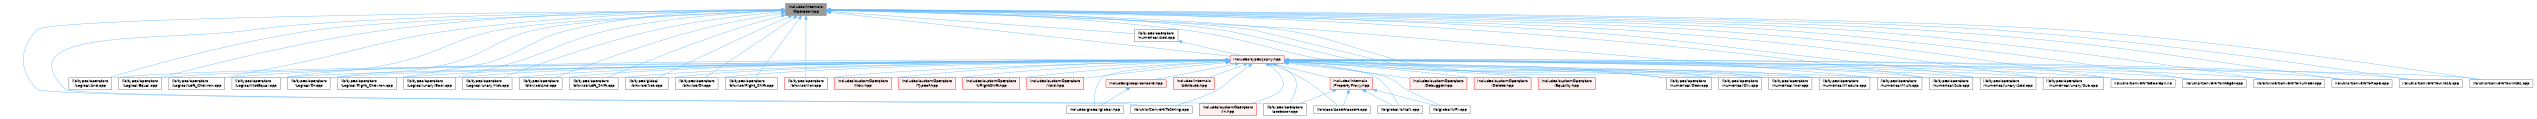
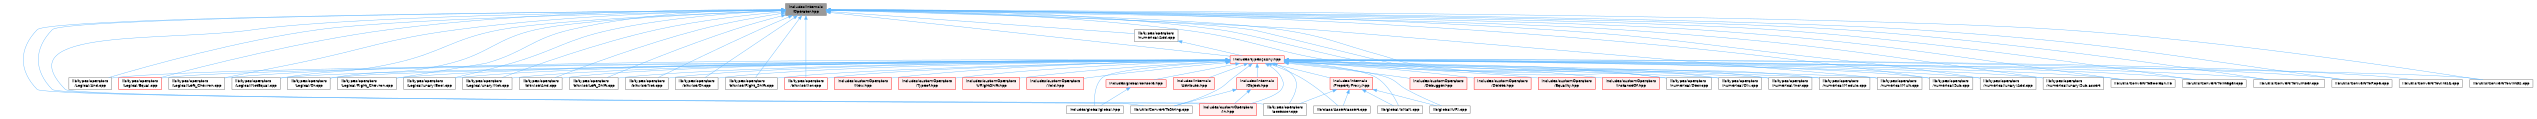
edge "lib/utils/Convert/ToUint16.cpp" -> "includes/internals /Operator.hpp": now "includes/customOperators /In.hpp" -> "includes/internals /Operator.hpp"
edge "lib/types/operators /bitwise/Right_Shift.cpp" -> "includes/types/JsAny.hpp": added
node "lib/types/operators /Logical/Equal.cpp": color grey40 -> red
node "lib/types/global /bitwise/Not.cpp": label "lib/types/global /bitwise/Not.cpp" -> "lib/types/operators /bitwise/Not.cpp"
node "includes/internals /Object.hpp": added
node "includes/customOperators /InstanceOf.hpp": added
node "lib/types/operators /numerical/unary/Sub.cpp": label "lib/types/operators /numerical/unary/Sub.cpp" -> "lib/types/operators /numerical/unary/Sub.assert"
node "lib/bitwise/Convert/ToNumber.cpp": label "lib/bitwise/Convert/ToNumber.cpp" -> "lib/utils/Convert/ToNumber.cpp"
